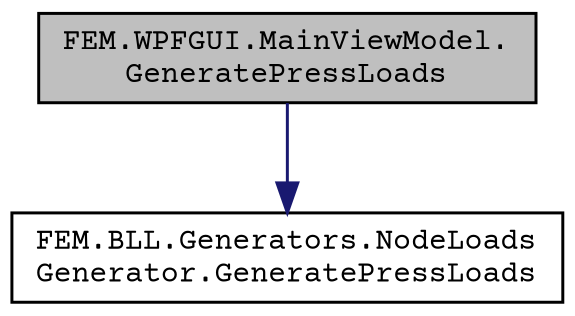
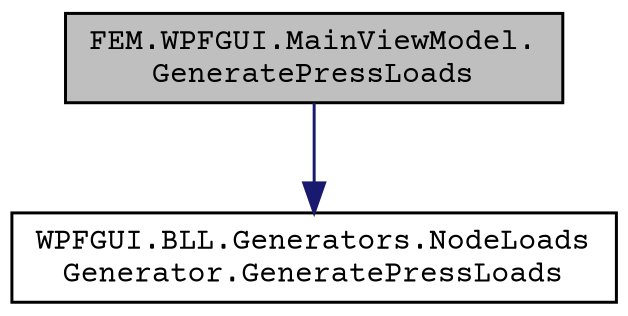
node "FEM.BLL.Generators.NodeLoads Generator.GeneratePressLoads": label "FEM.BLL.Generators.NodeLoads Generator.GeneratePressLoads" -> "WPFGUI.BLL.Generators.NodeLoads Generator.GeneratePressLoads"
